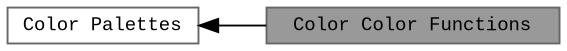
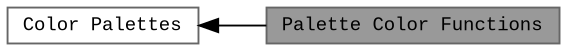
node "Color Color Functions": label "Color Color Functions" -> "Palette Color Functions"
